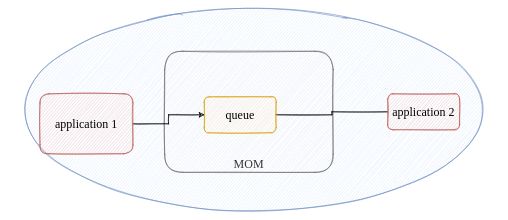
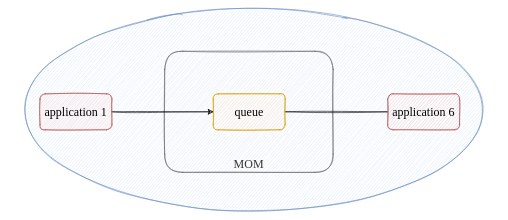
node "application 2": label "application 2" -> "application 6"
node "queue": moved (240, 115) -> (249, 112)
node "application 1": size 93x60 -> 72x36
